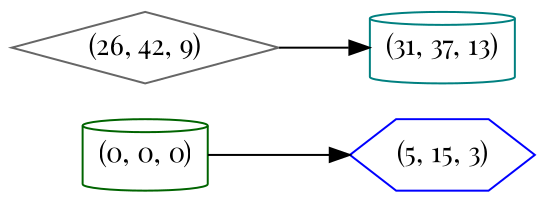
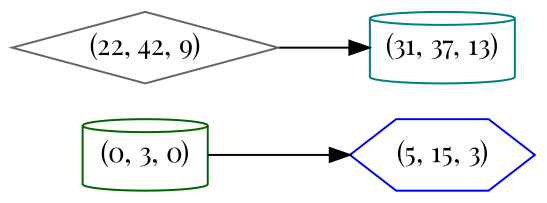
node "(26, 42, 9)": label "(26, 42, 9)" -> "(22, 42, 9)"
node "(0, 0, 0)": label "(0, 0, 0)" -> "(0, 3, 0)"
